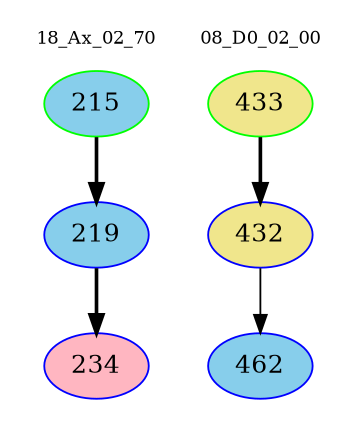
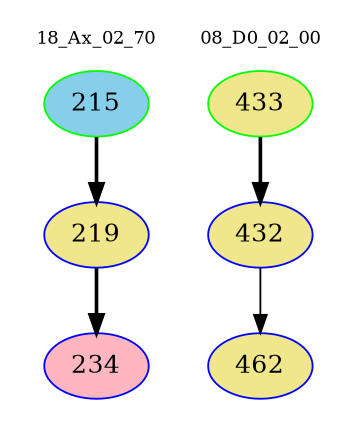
node "219": fillcolor skyblue -> khaki
node "462": fillcolor skyblue -> khaki
